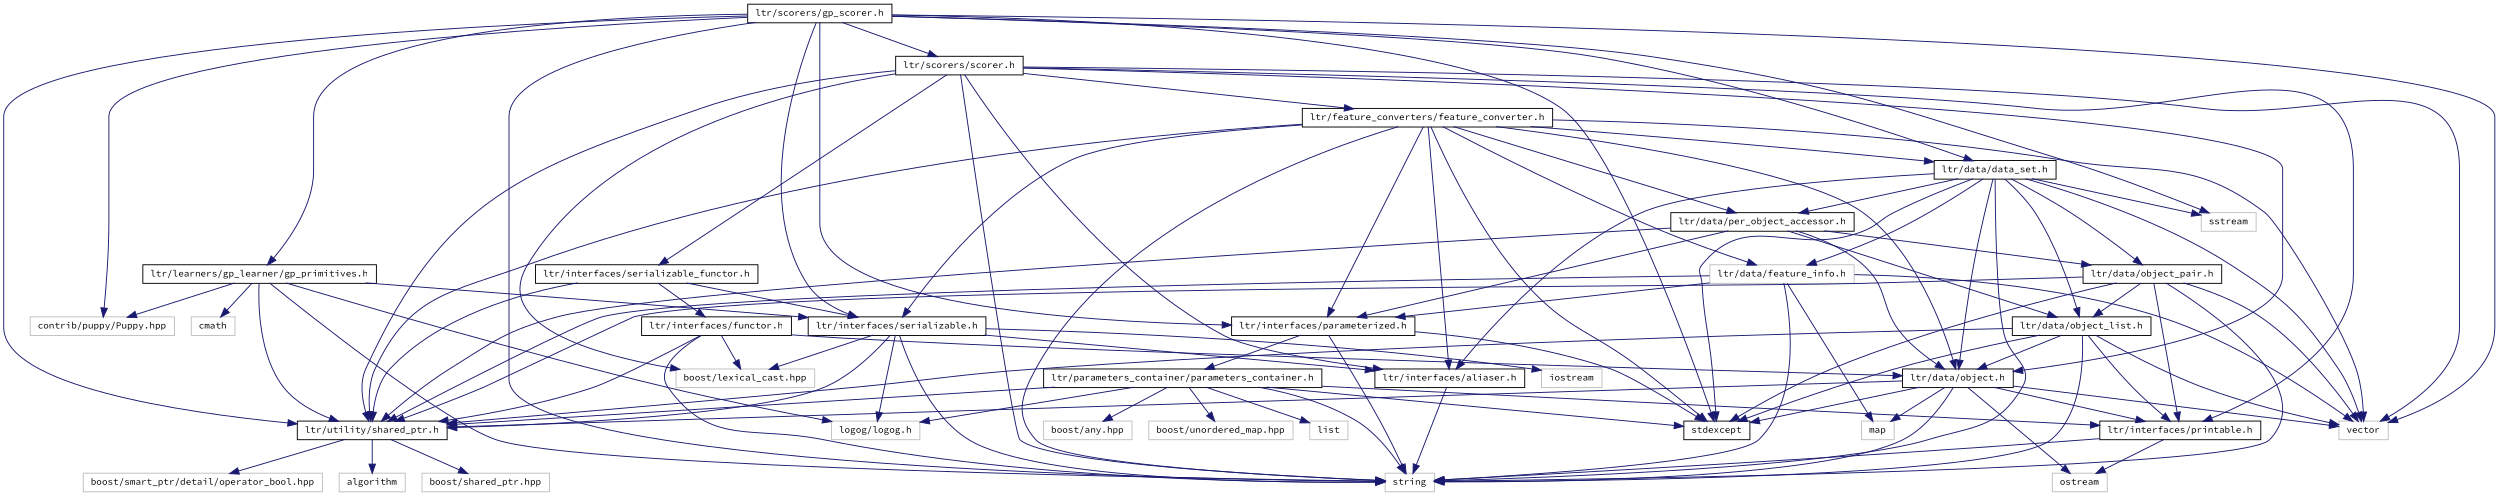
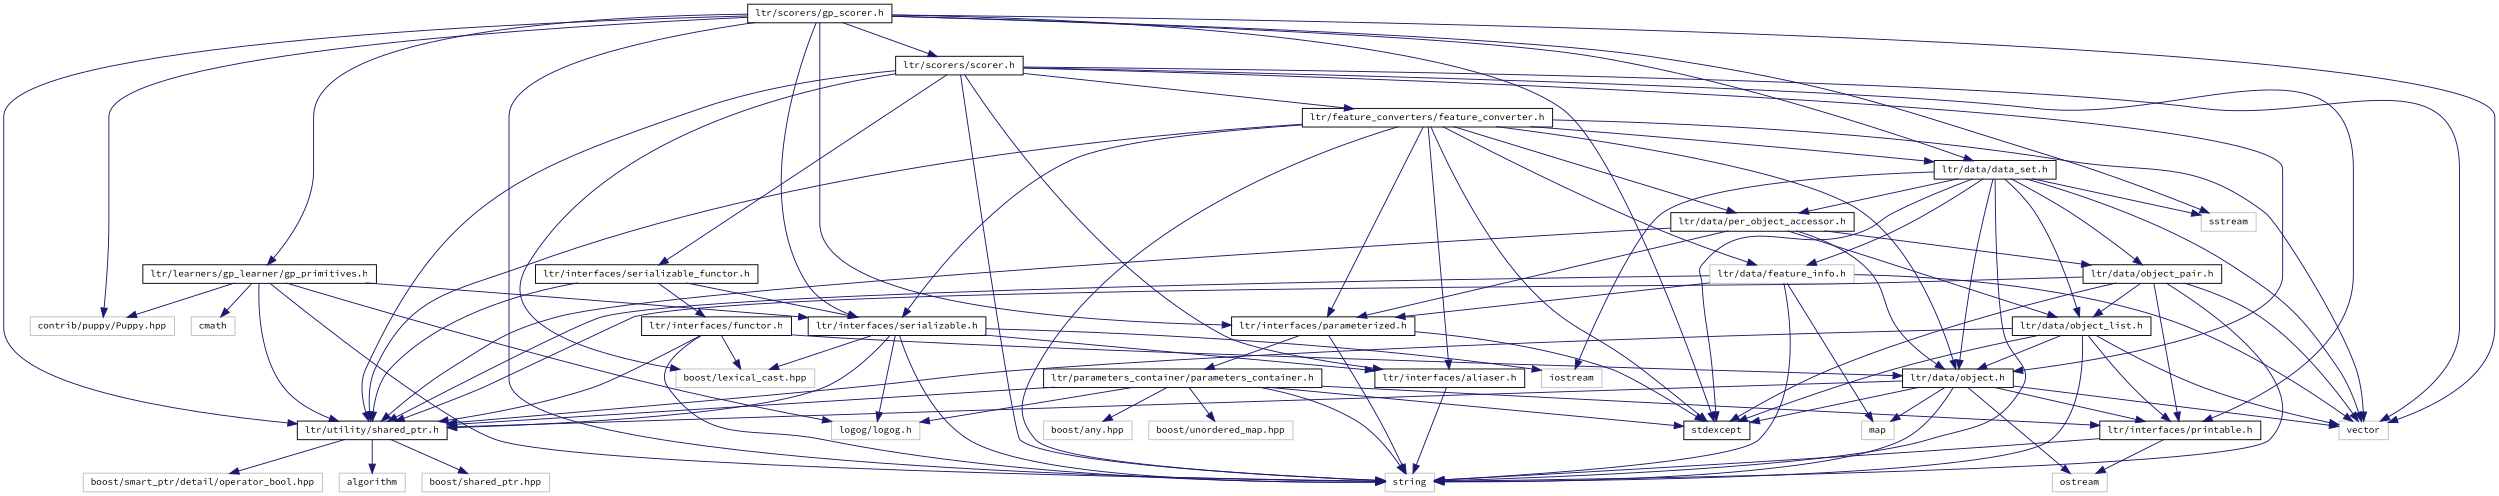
edge "ltr/data/data_set.h" -> "ltr/interfaces/aliaser.h": now "ltr/data/data_set.h" -> "iostream"
node "list": removed
